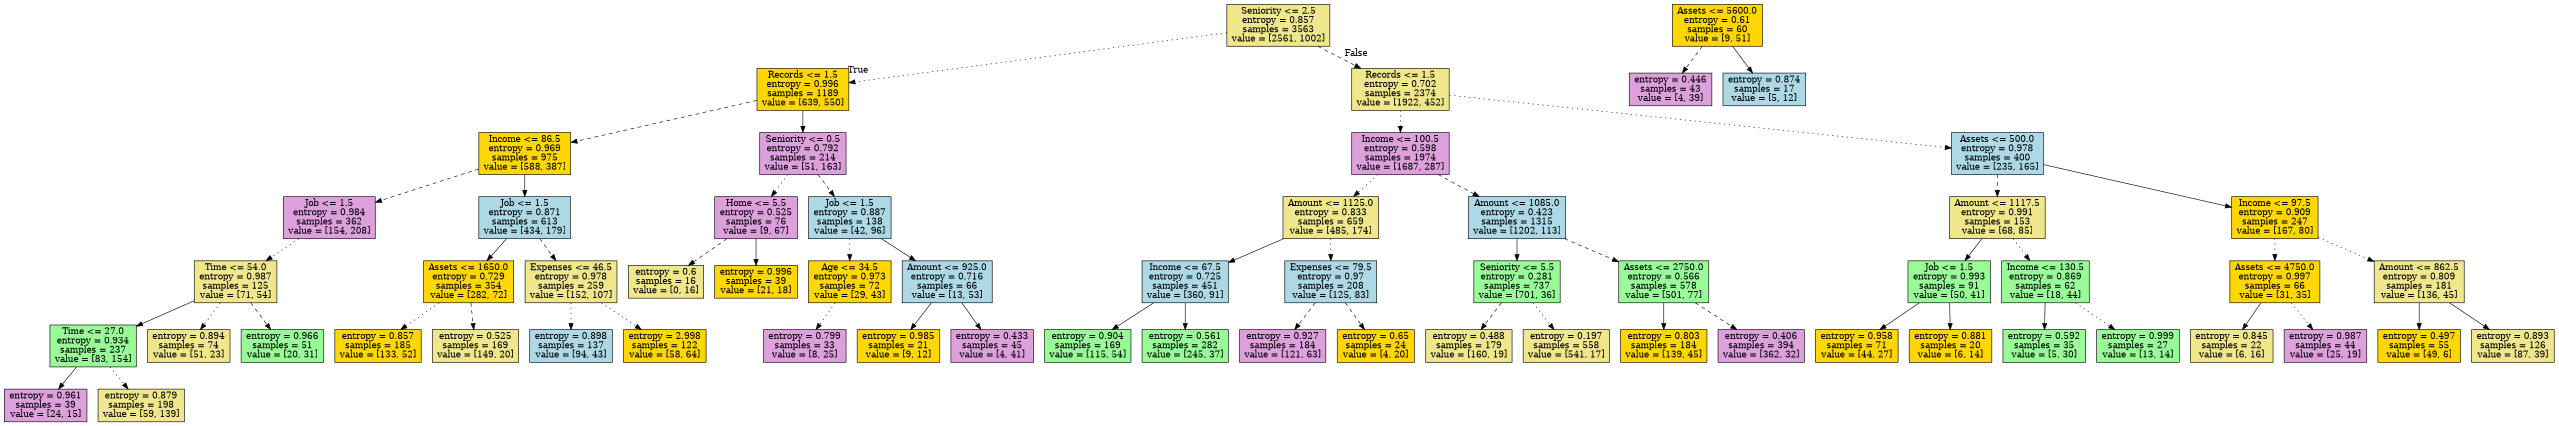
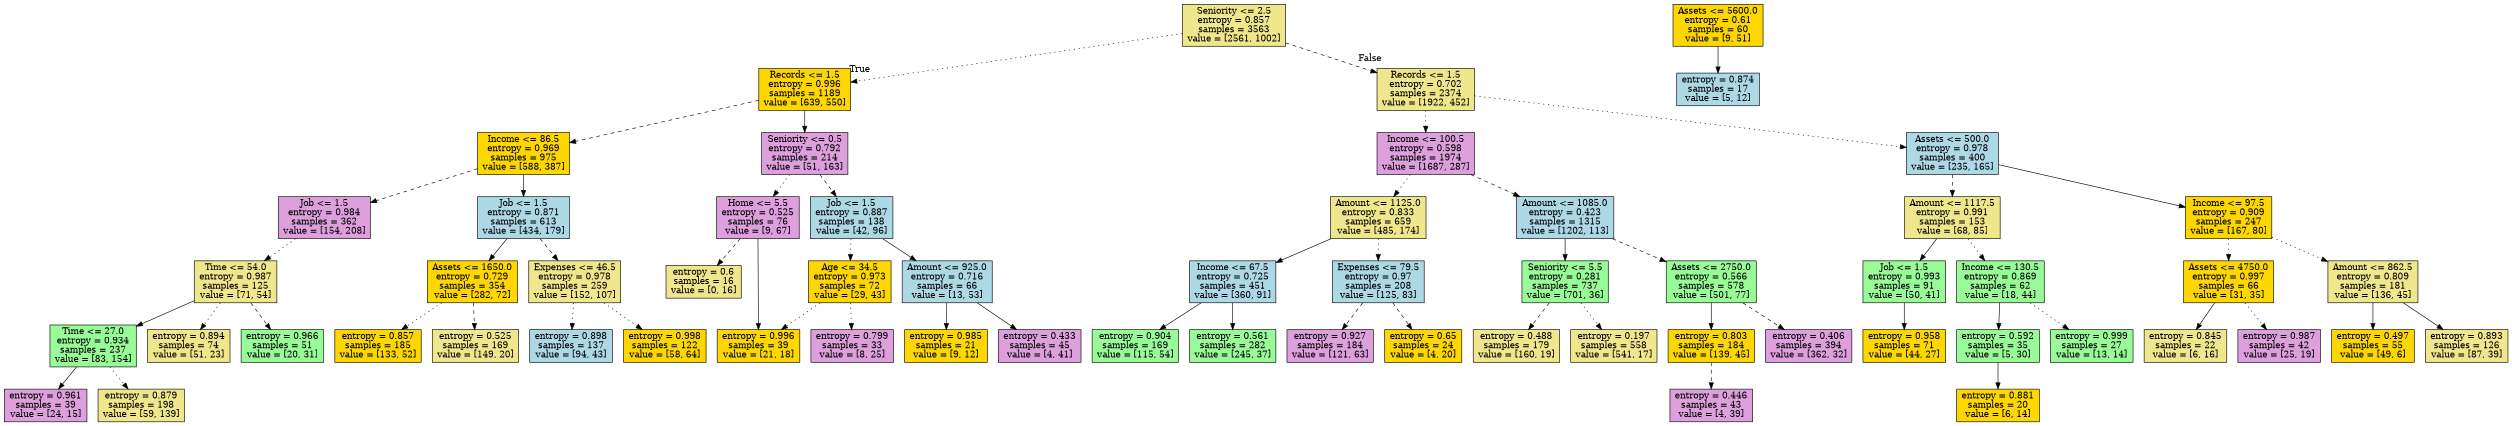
edge "Assets <= 5600.0 entropy = 0.61 samples = 60 value = [9, 51]" -> "entropy = 0.446 samples = 43 value = [4, 39]": now "entropy = 0.803 samples = 184 value = [139, 45]" -> "entropy = 0.446 samples = 43 value = [4, 39]"
edge "Job <= 1.5 entropy = 0.993 samples = 91 value = [50, 41]" -> "entropy = 0.881 samples = 20 value = [6, 14]": now "entropy = 0.592 samples = 35 value = [5, 30]" -> "entropy = 0.881 samples = 20 value = [6, 14]"
edge "Age <= 34.5 entropy = 0.973 samples = 72 value = [29, 43]" -> "entropy = 0.996 samples = 39 value = [21, 18]": added
node "entropy = 2.998 samples = 122 value = [58, 64]": label "entropy = 2.998 samples = 122 value = [58, 64]" -> "entropy = 0.998 samples = 122 value = [58, 64]"
node "entropy = 0.987 samples = 44 value = [25, 19]": label "entropy = 0.987 samples = 44 value = [25, 19]" -> "entropy = 0.987 samples = 42 value = [25, 19]"
